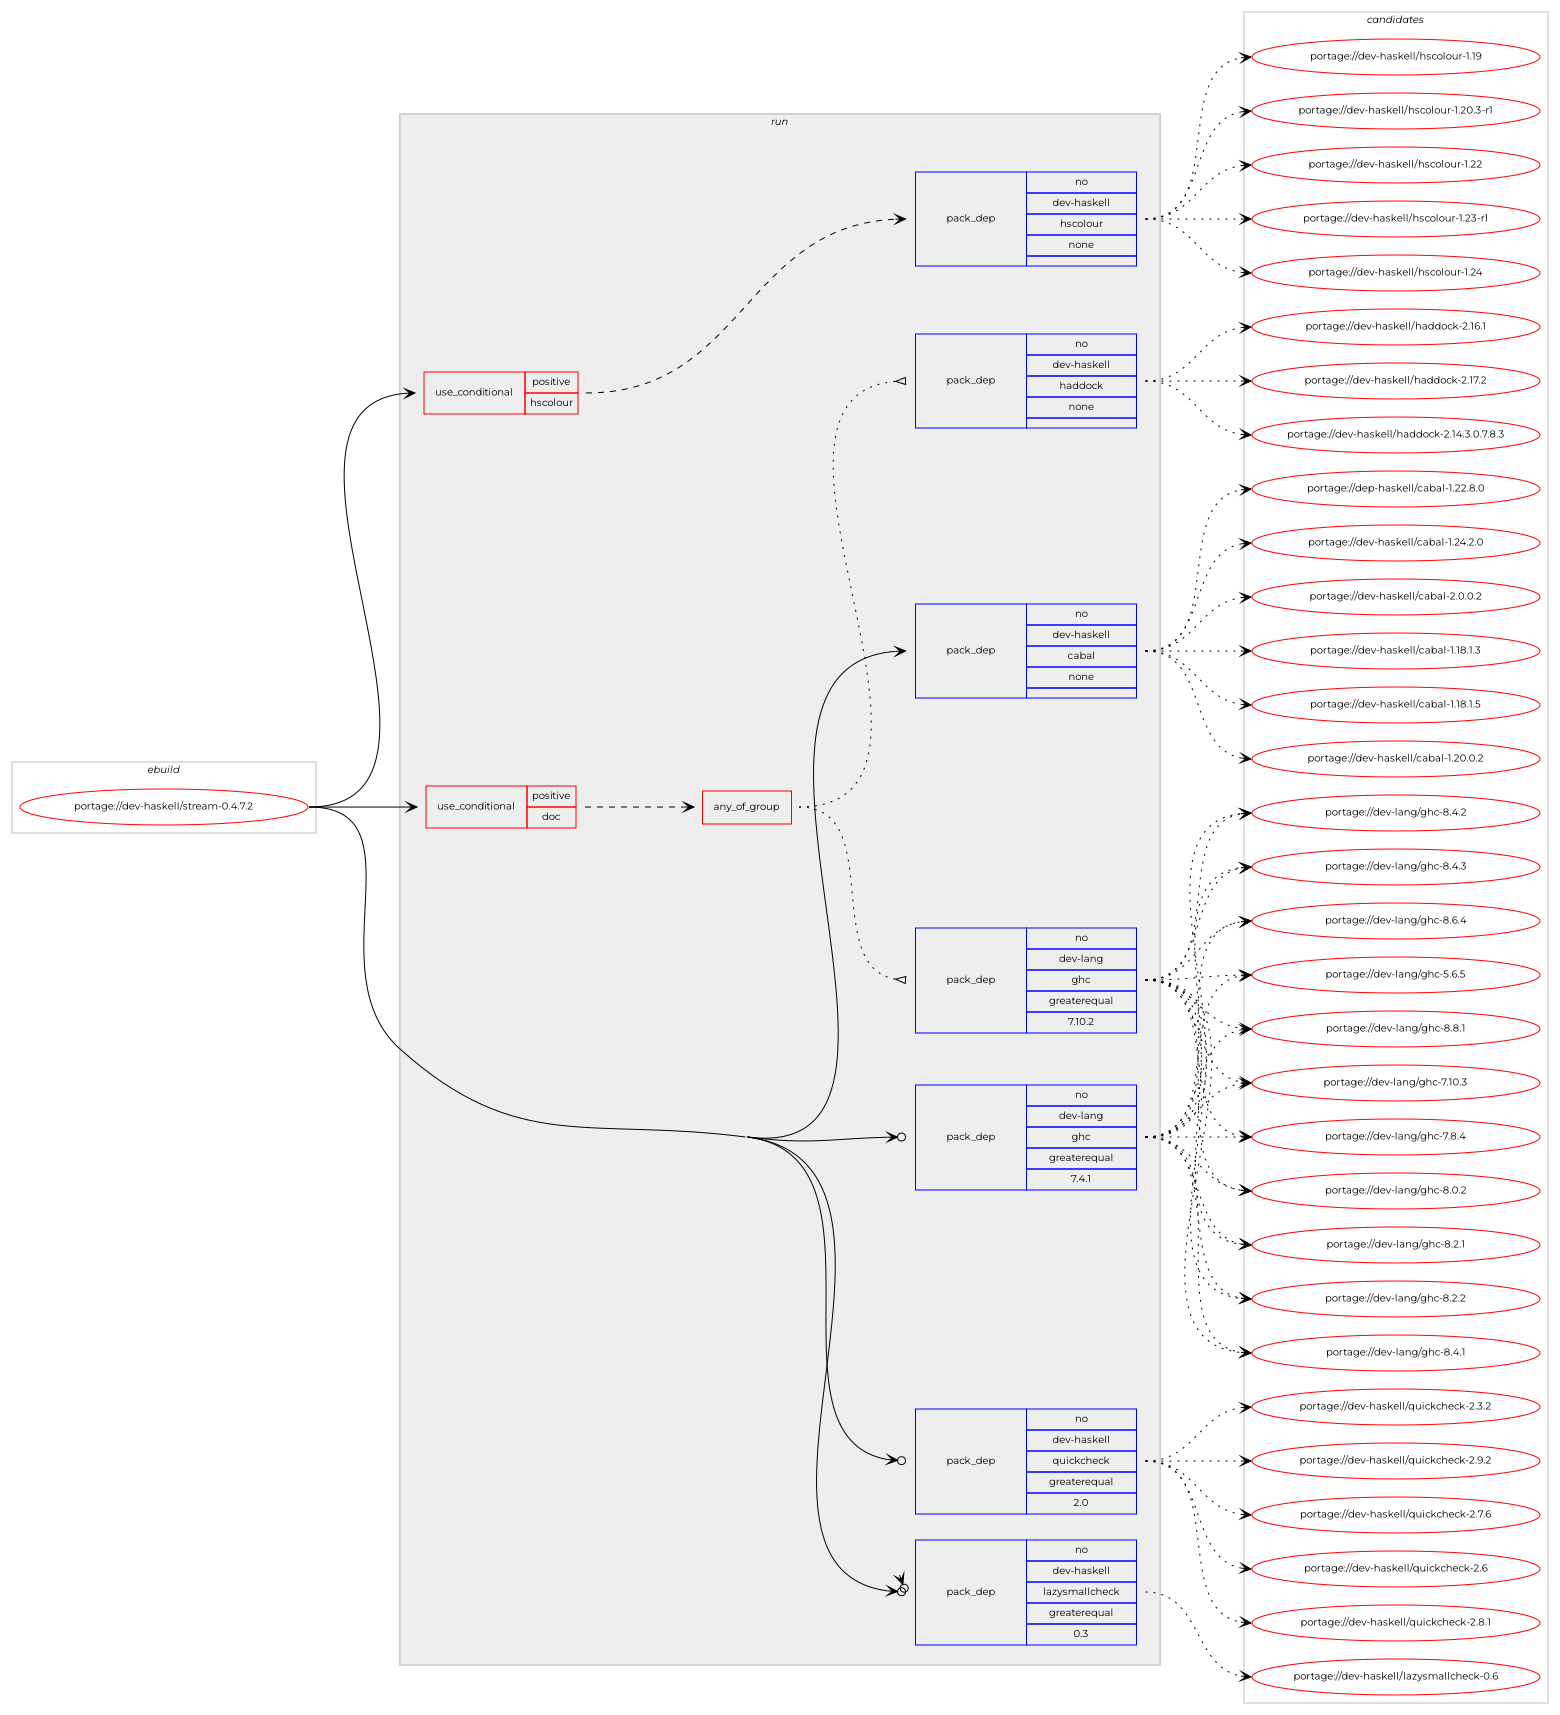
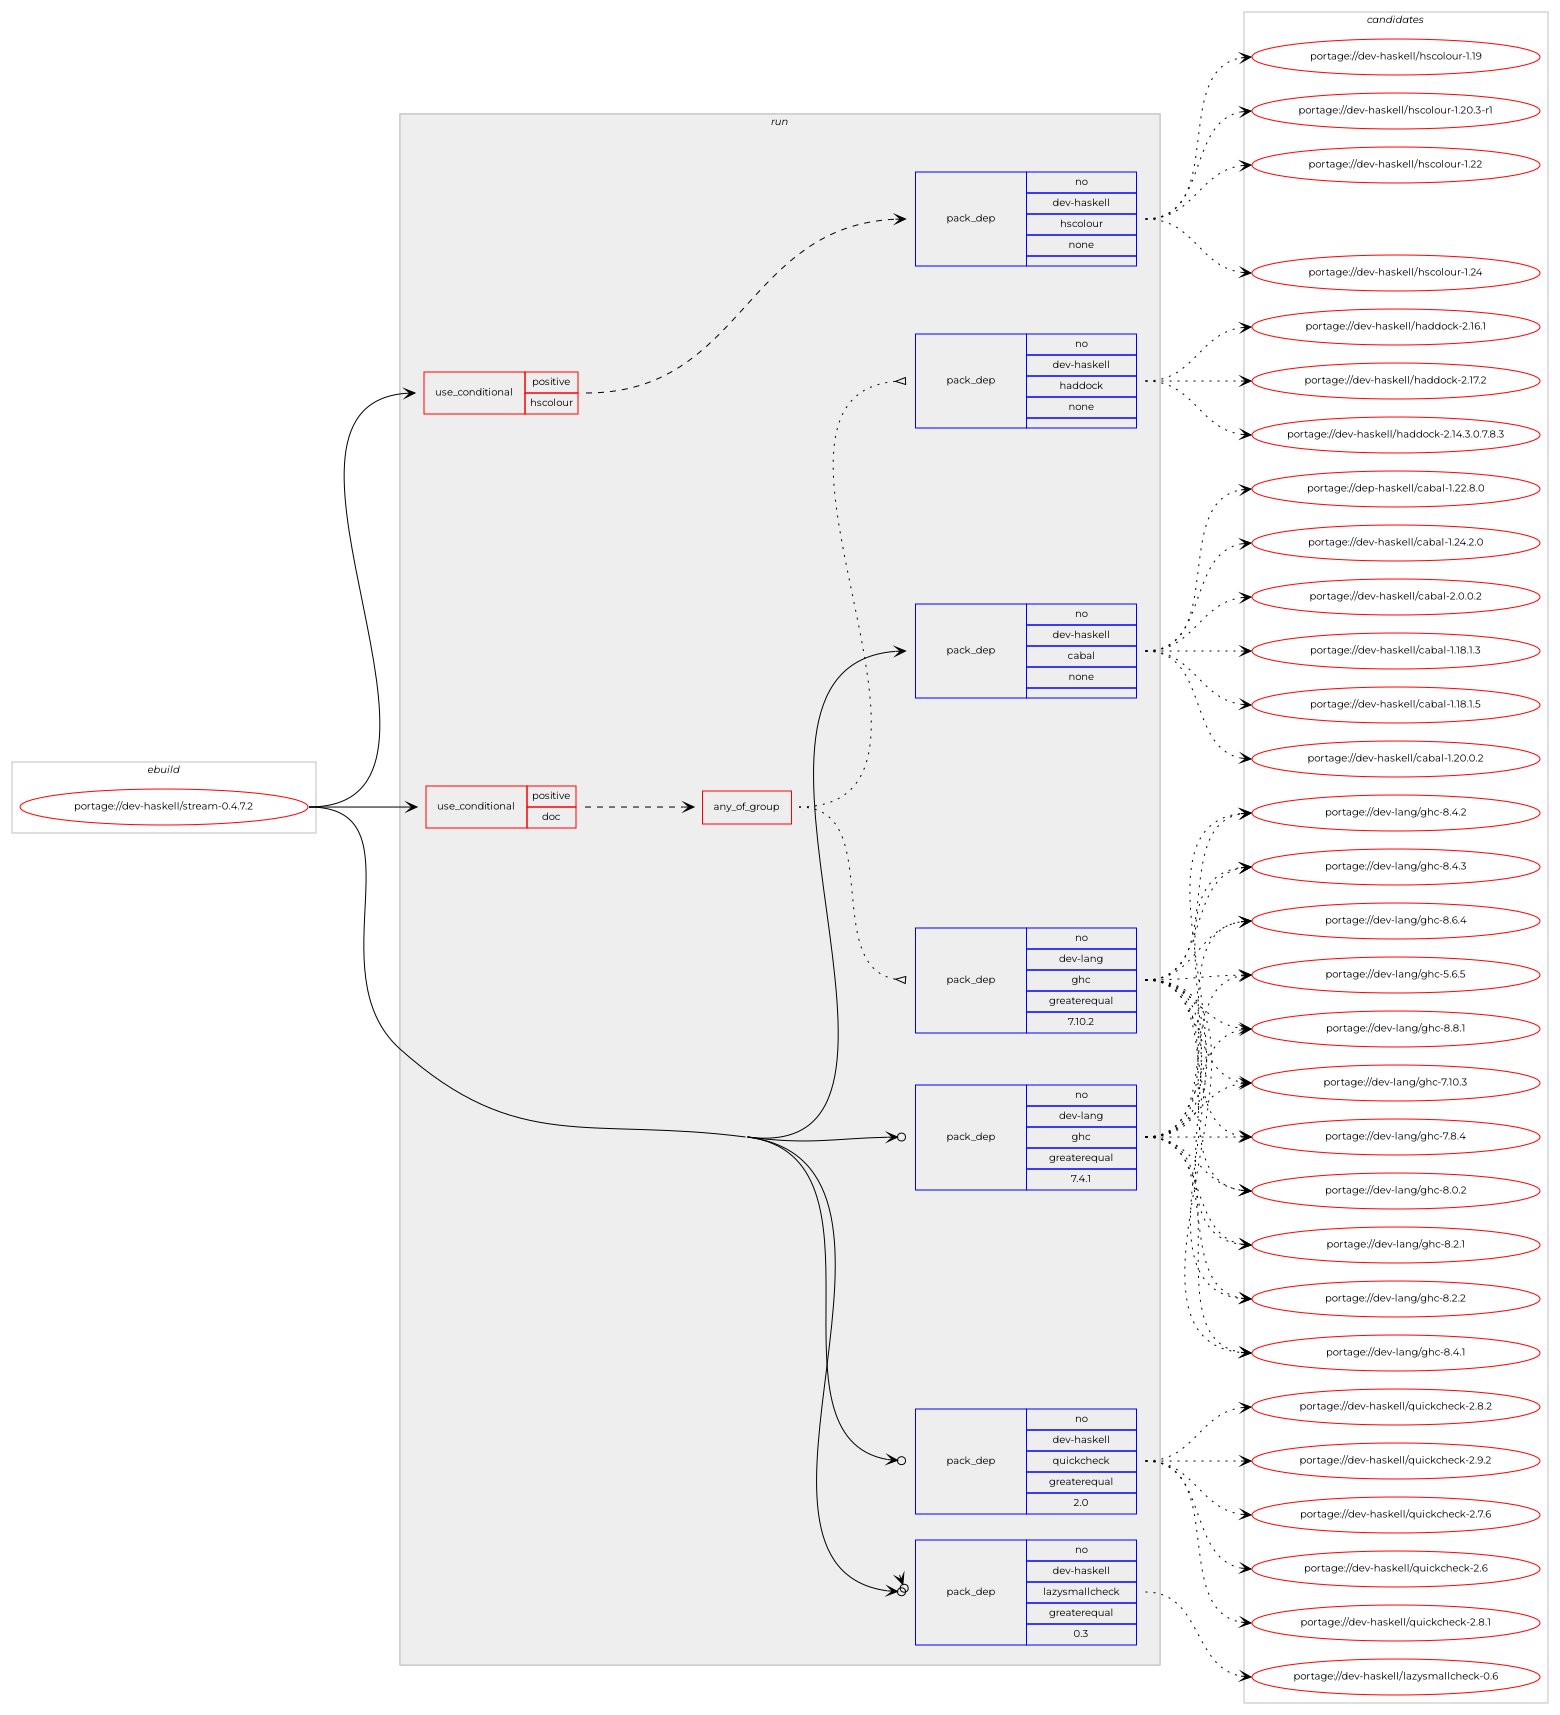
node "portage://dev-haskell/hscolour-1.23-r1": removed
node "portage://dev-haskell/quickcheck-2.3.2": label "portage://dev-haskell/quickcheck-2.3.2" -> "portage://dev-haskell/quickcheck-2.8.2"
